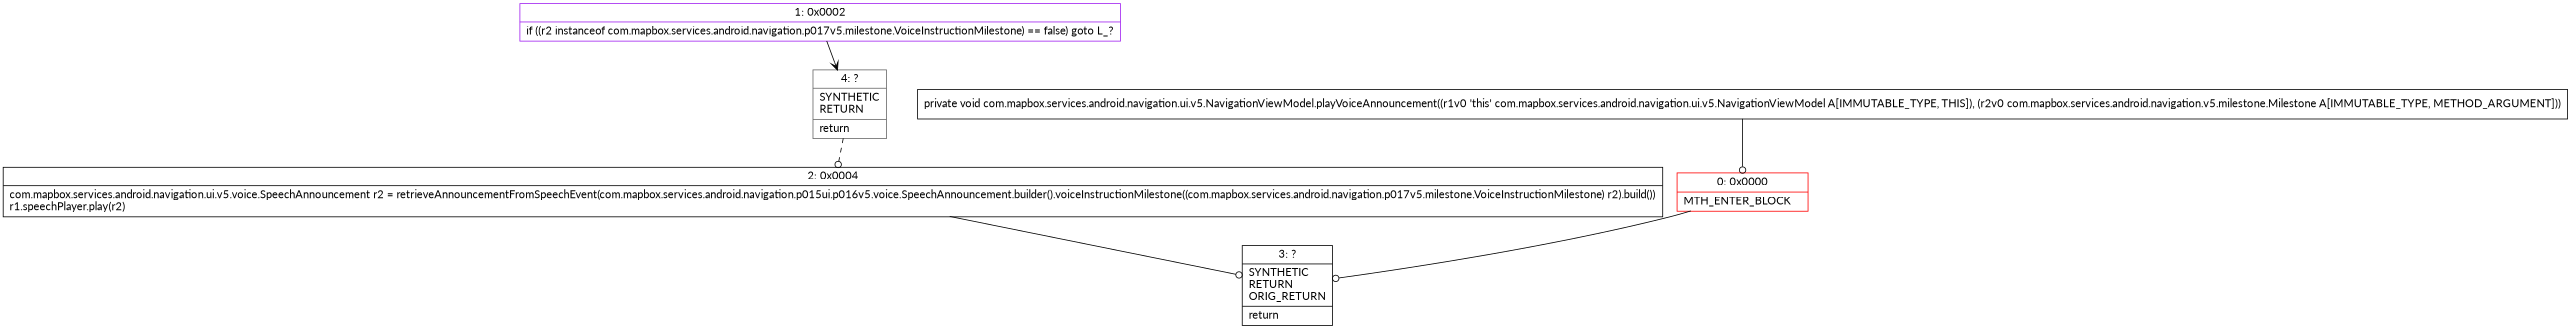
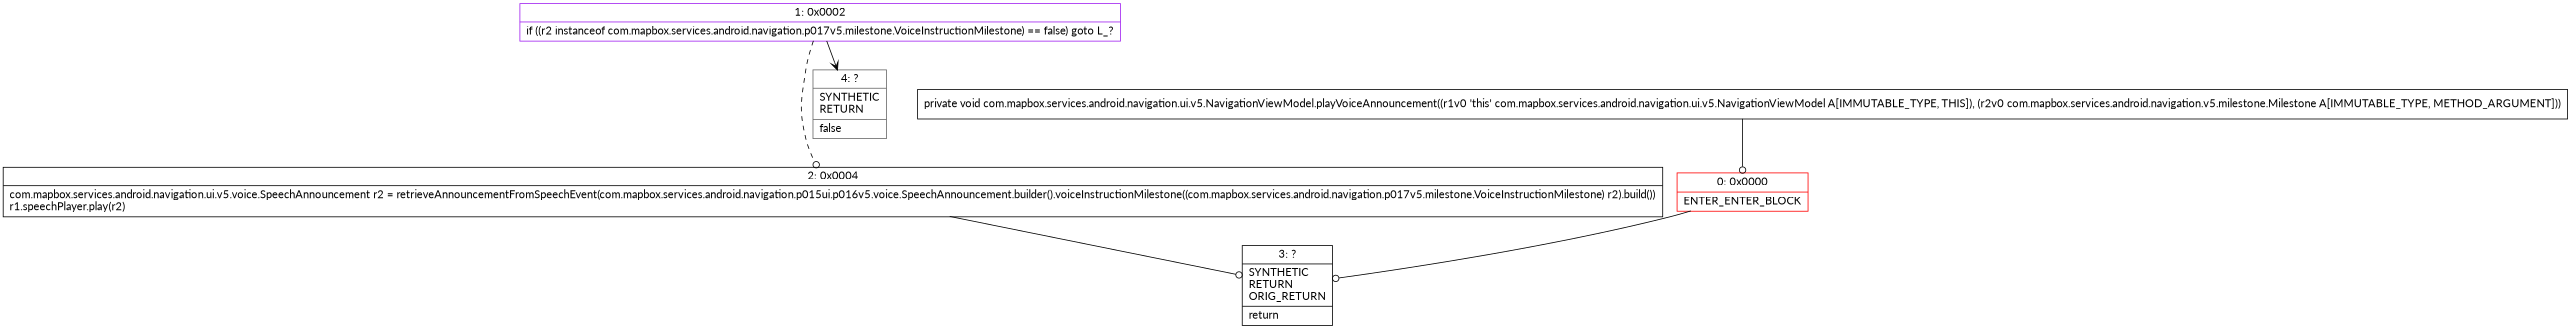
node "4: ?": text "return" -> "false"
edge "4: ?" -> "2: 0x0004": now "1: 0x0002" -> "2: 0x0004"
node "0: 0x0000": text "MTH_ENTER_BLOCK" -> "ENTER_ENTER_BLOCK"
